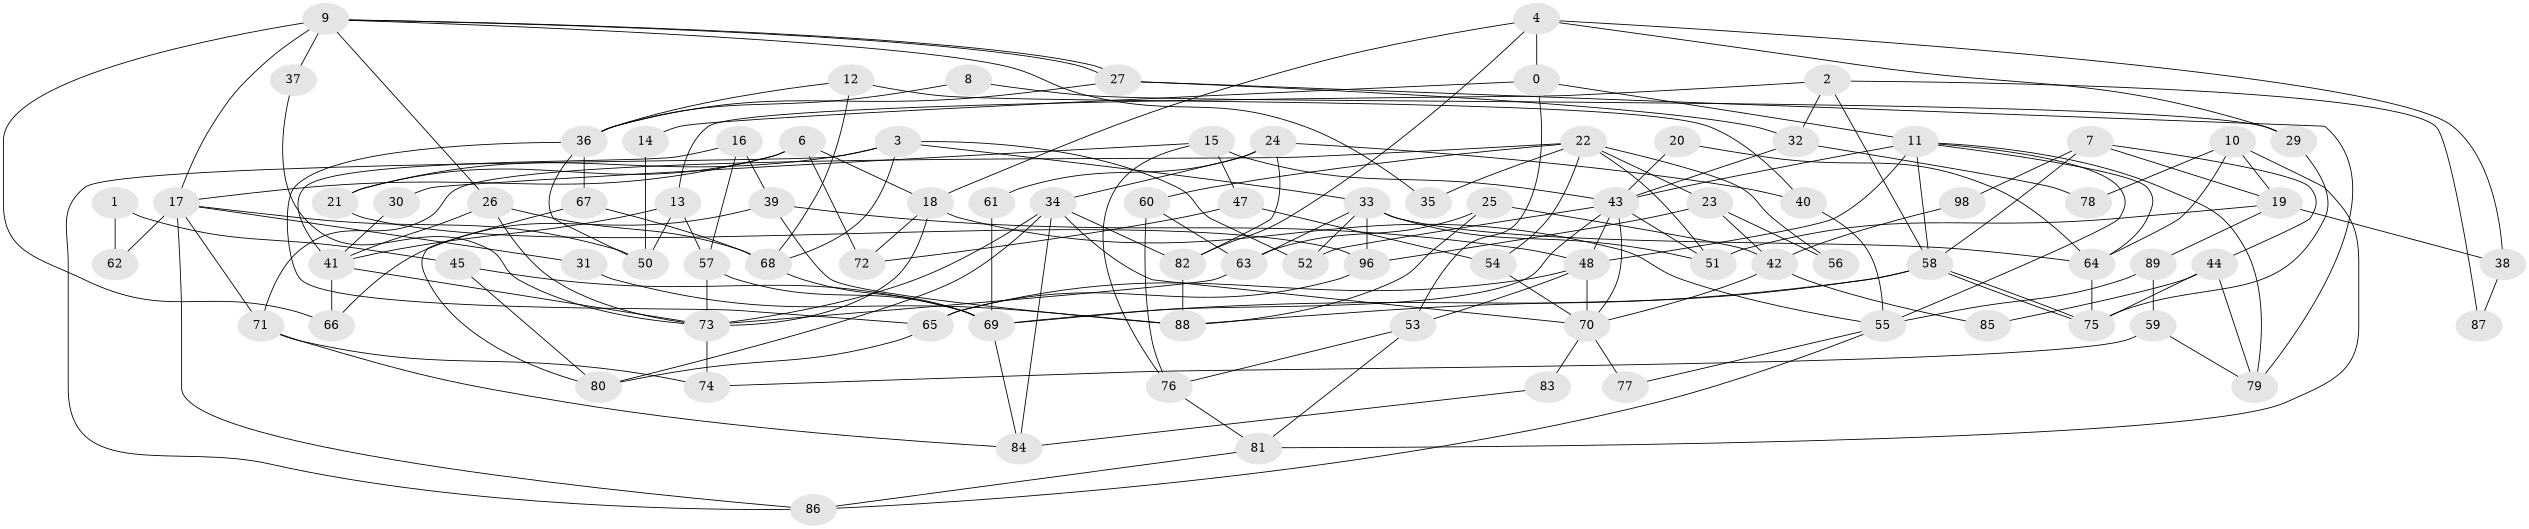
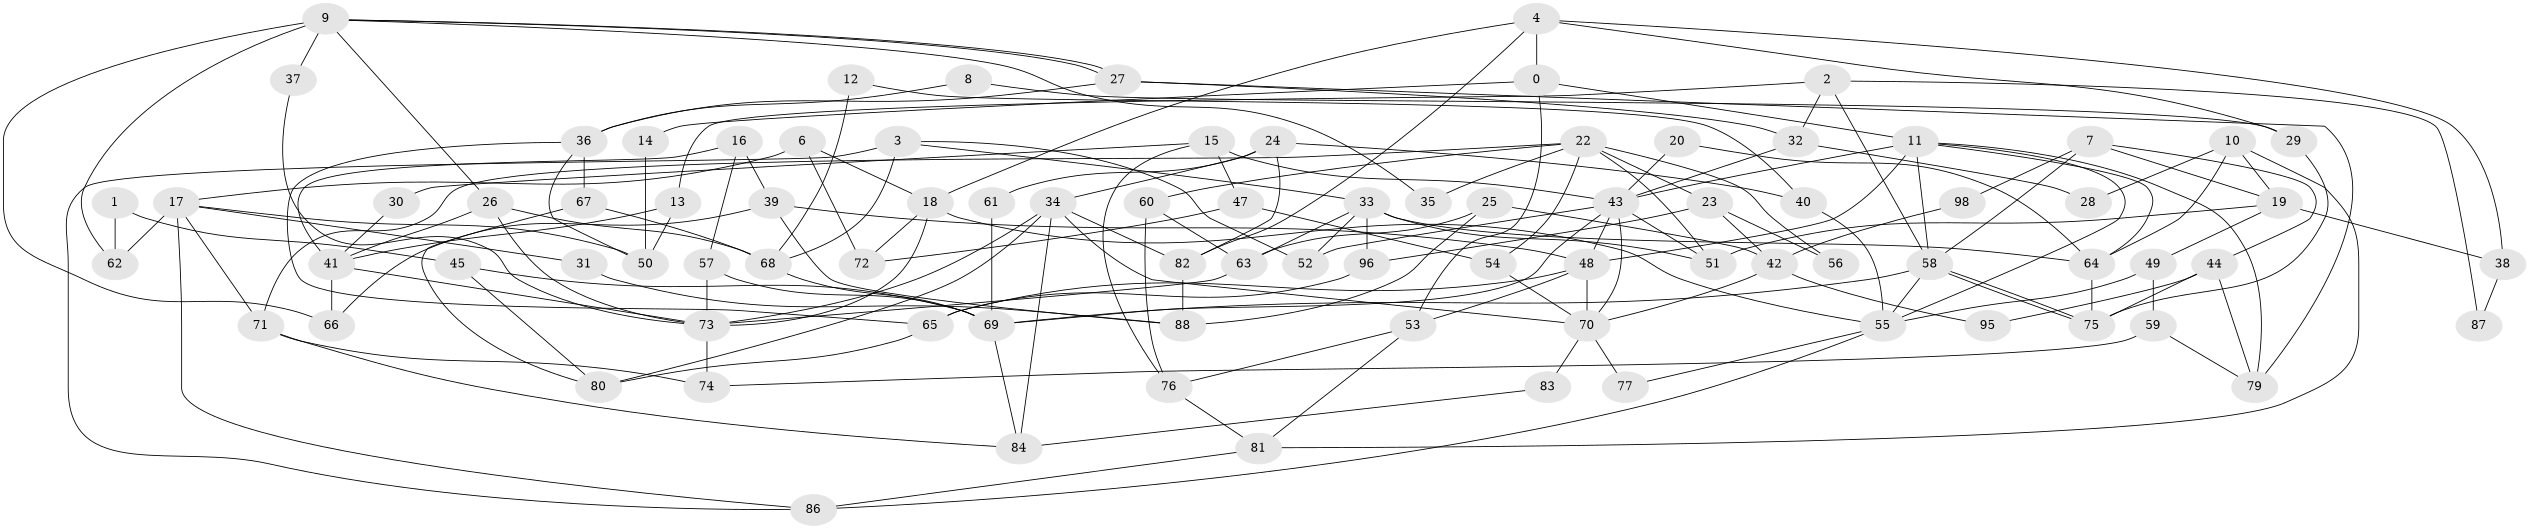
edge "9" -- "17": now "9" -- "62"
edge "12" -- "36": removed
node "21": removed
node "78": label "78" -> "28"
edge "13" -- "57": removed
node "89": label "89" -> "49"
edge "58" -- "88": now "58" -- "55"
node "85": label "85" -> "95"
